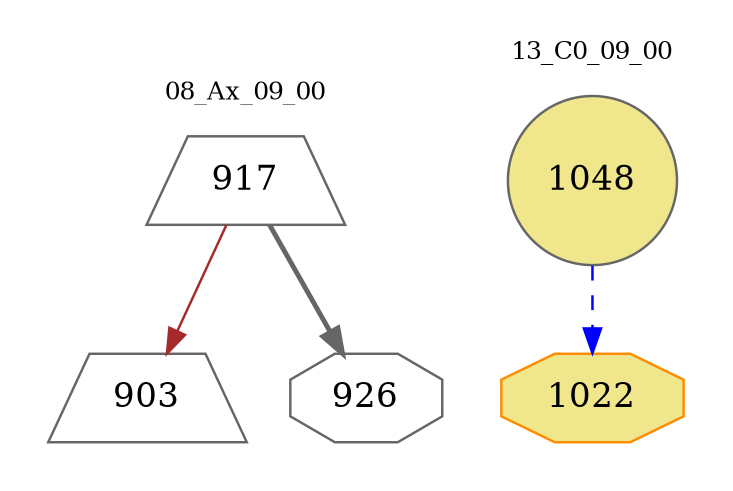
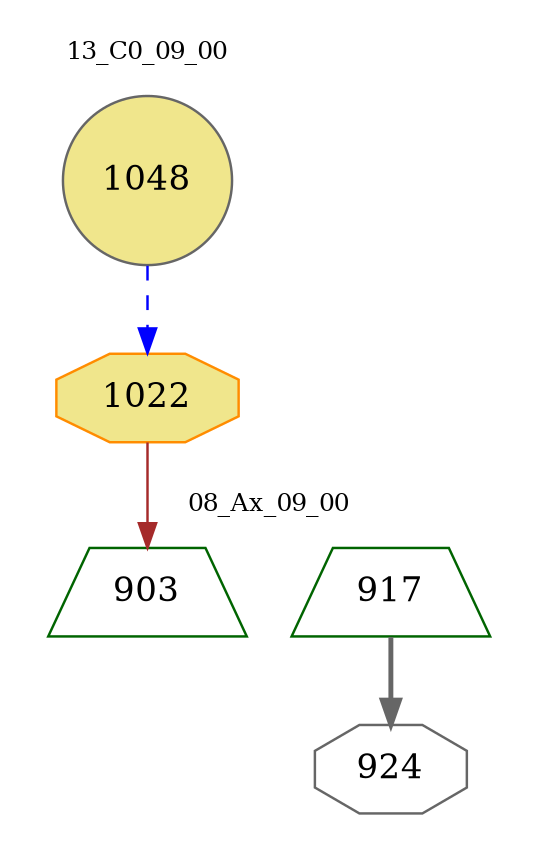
node "917": color gray40 -> darkgreen
edge "917" -> "903": now "1022" -> "903"
node "903": color gray40 -> darkgreen
node "926": label "926" -> "924"
